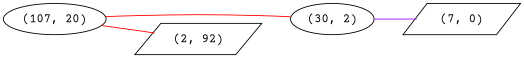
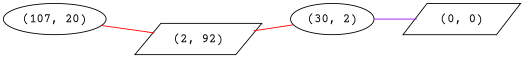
edge "(107, 20)" -- "(30, 2)": now "(2, 92)" -- "(30, 2)"
node "(7, 0)": label "(7, 0)" -> "(0, 0)"
